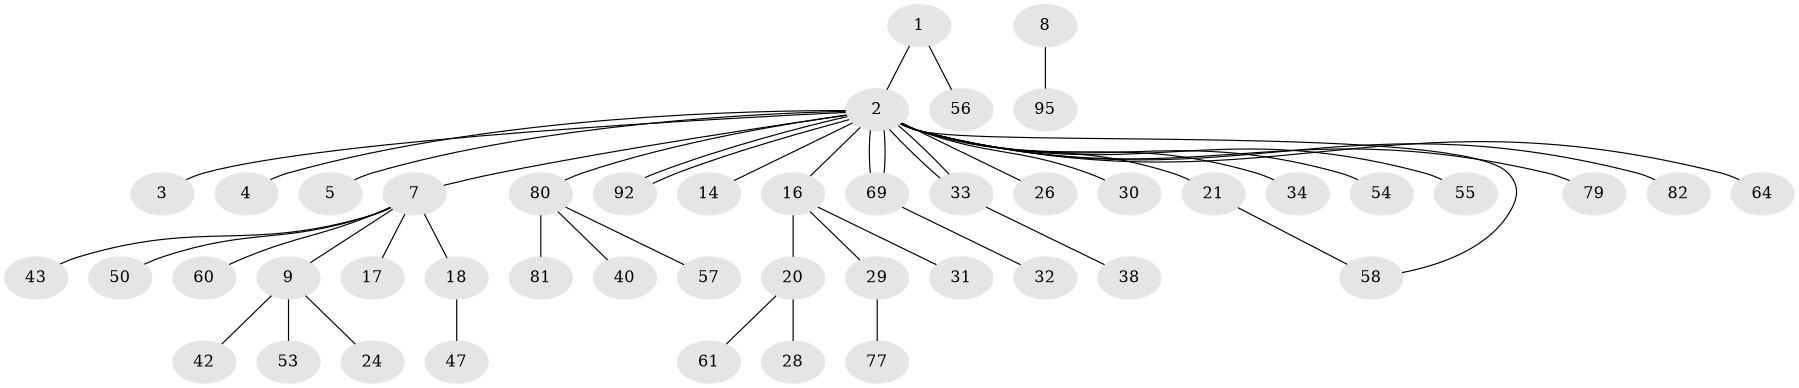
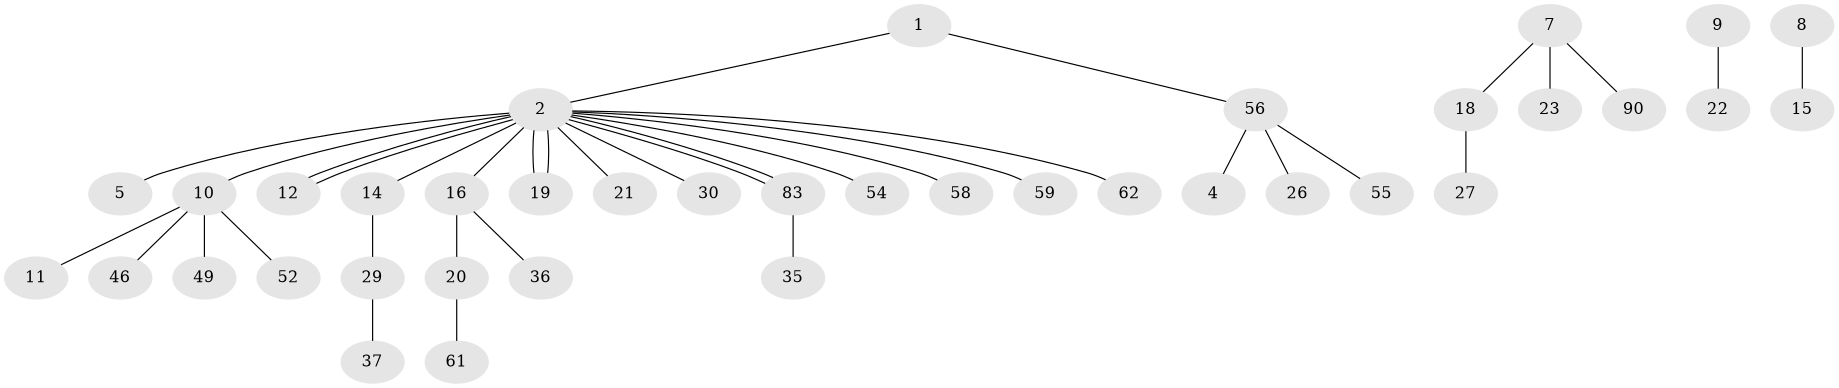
node "95": label "95" -> "15"
edge "2" -- "4": now "56" -- "4"
edge "2" -- "7": removed
edge "2" -- "26": now "56" -- "26"
edge "2" -- "55": now "56" -- "55"
node "3": removed
node "80": label "80" -> "10"
node "92": label "92" -> "12"
node "69": label "69" -> "19"
node "33": label "33" -> "83"
node "34": removed
node "79": label "79" -> "59"
node "82": label "82" -> "62"
node "64": removed
edge "7" -- "9": removed
edge "16" -- "29": now "14" -- "29"
edge "21" -- "58": removed
node "43": label "43" -> "23"
node "50": removed
node "49": added
node "60": label "60" -> "90"
node "17": removed
node "81": label "81" -> "11"
node "40": label "40" -> "46"
node "57": label "57" -> "52"
node "31": label "31" -> "36"
node "32": removed
node "38": label "38" -> "35"
node "42": label "42" -> "22"
node "53": removed
node "24": removed
node "47": label "47" -> "27"
node "28": removed
node "77": label "77" -> "37"
